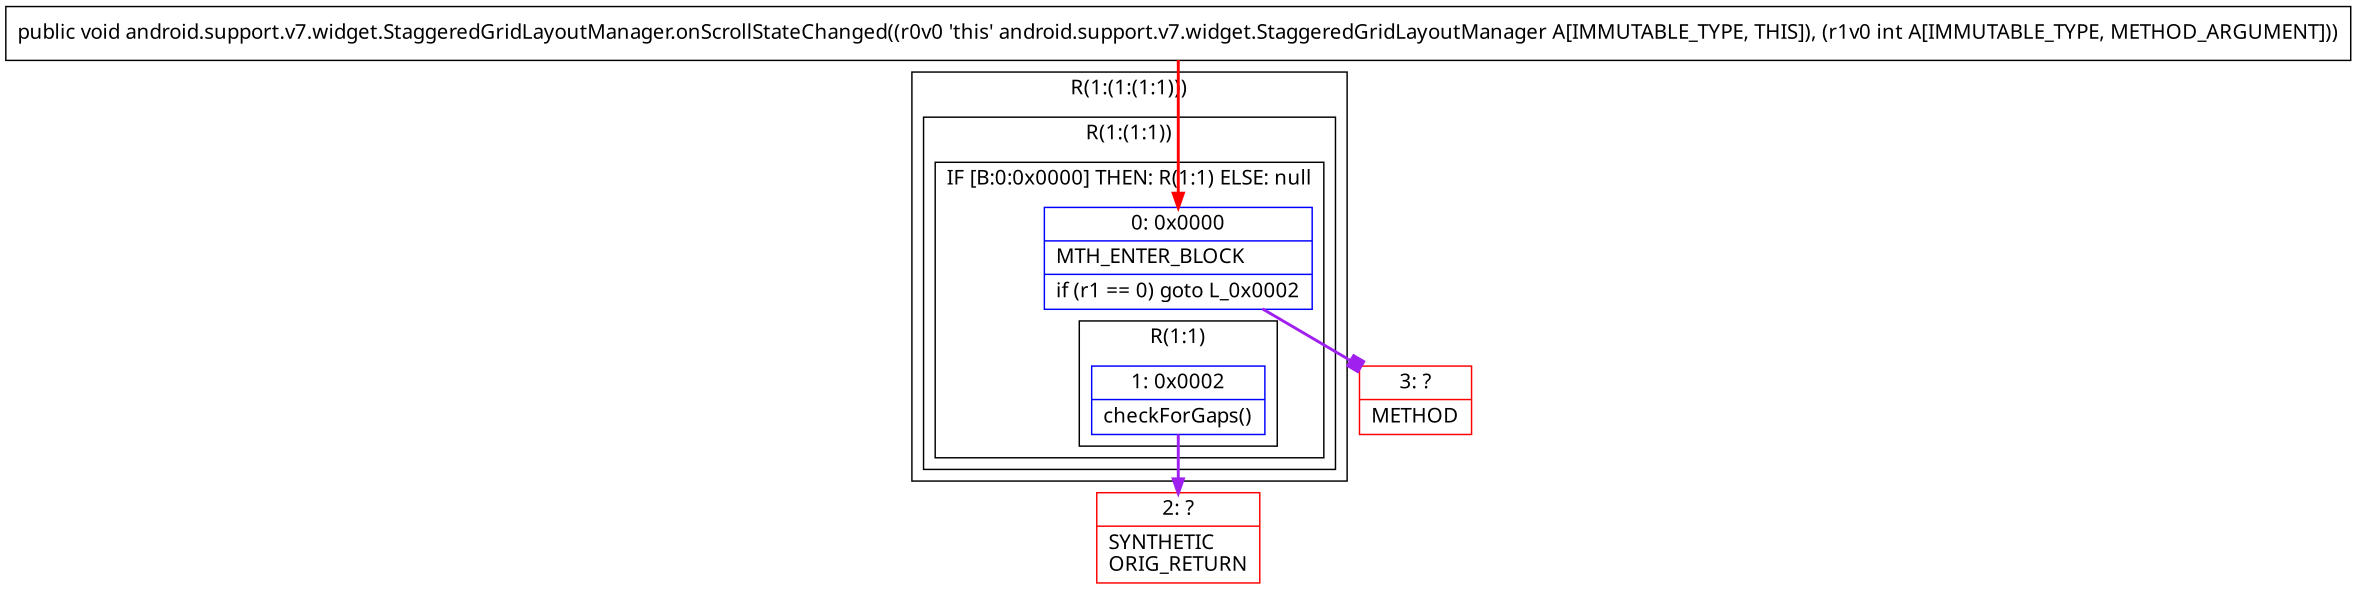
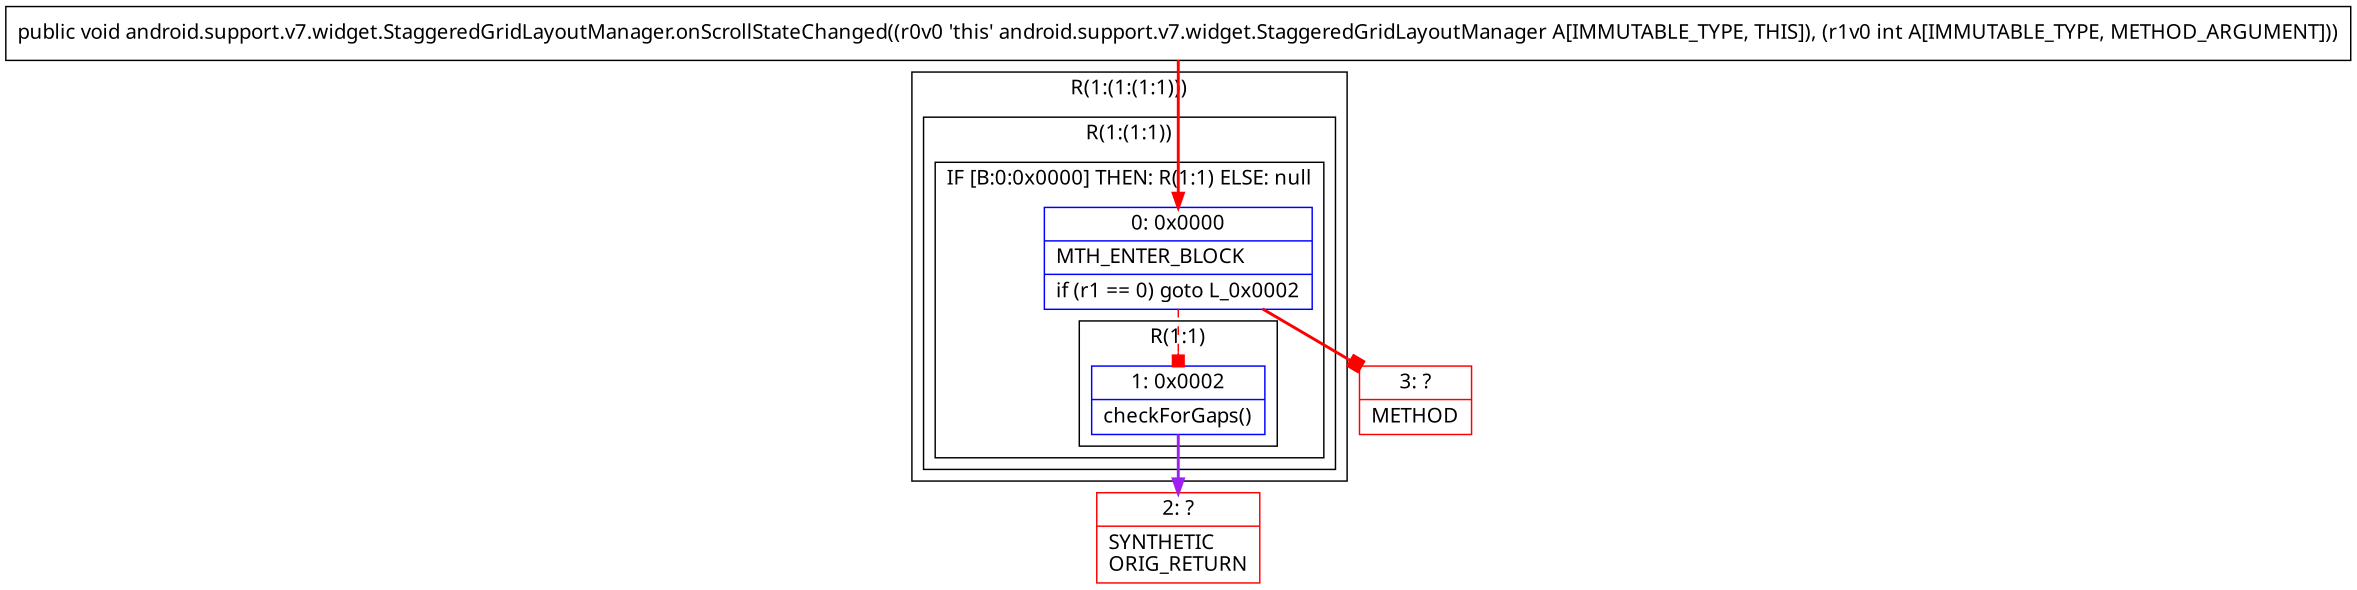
edge "0: 0x0000" -> "1: 0x0002": added
edge "0: 0x0000" -> "3: ?": color purple -> red
